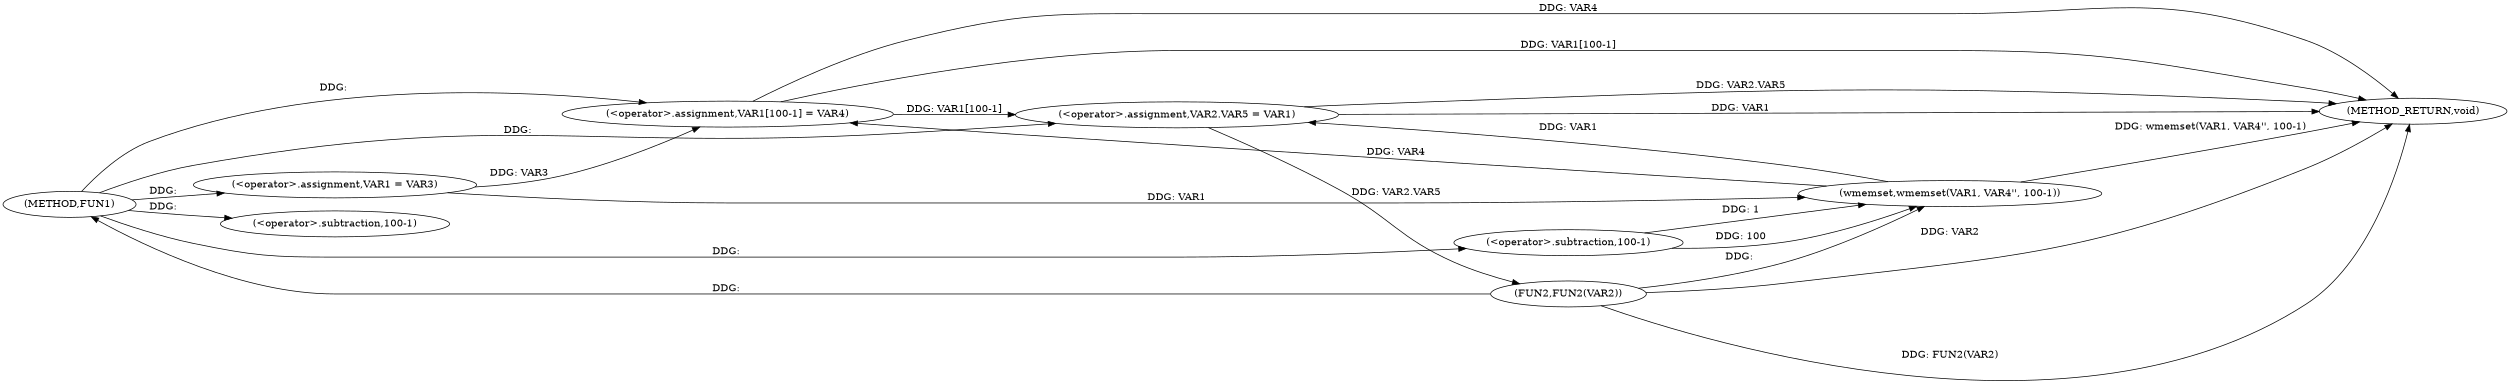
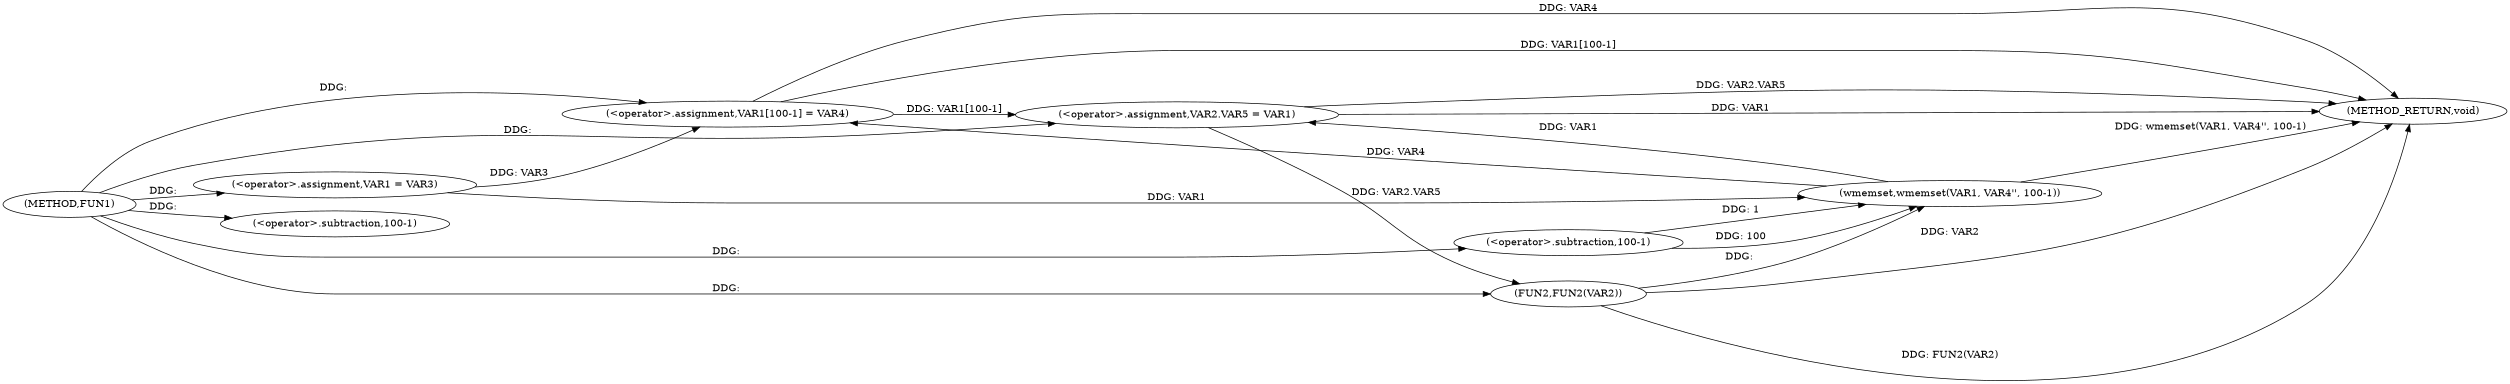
edge "(FUN2,FUN2(VAR2))" -> "(METHOD,FUN1)": reversed
